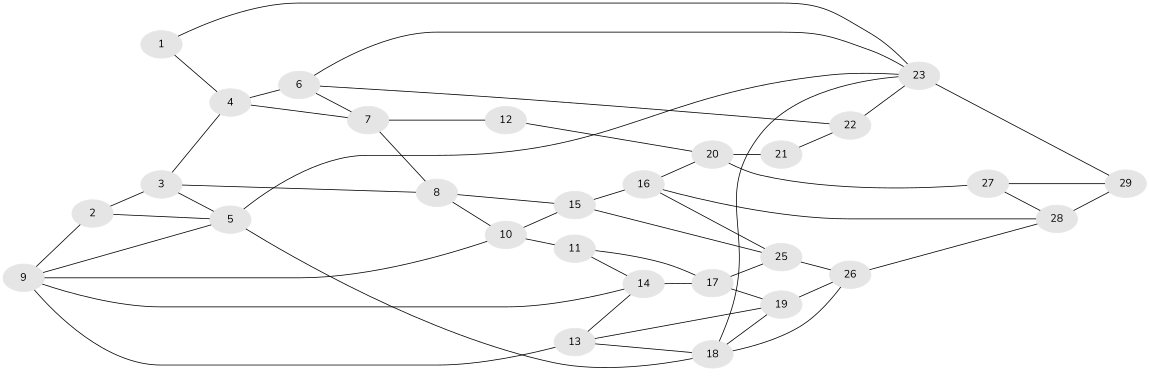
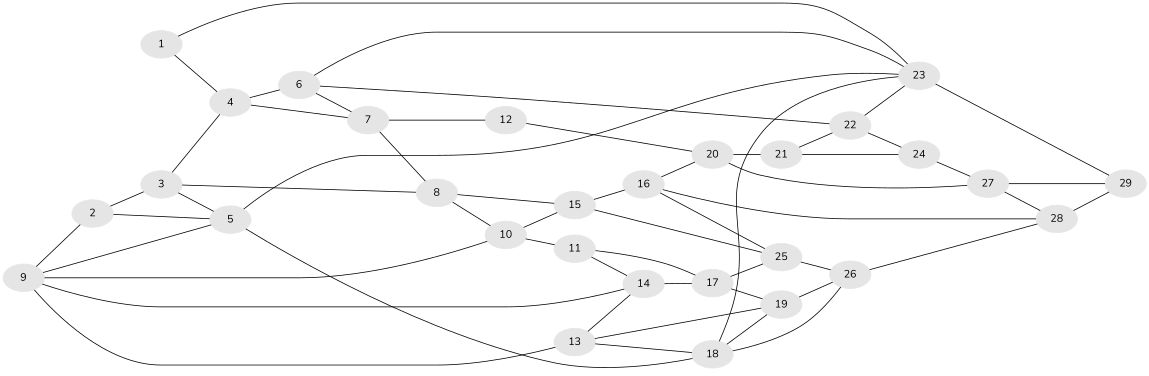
node "24": added
